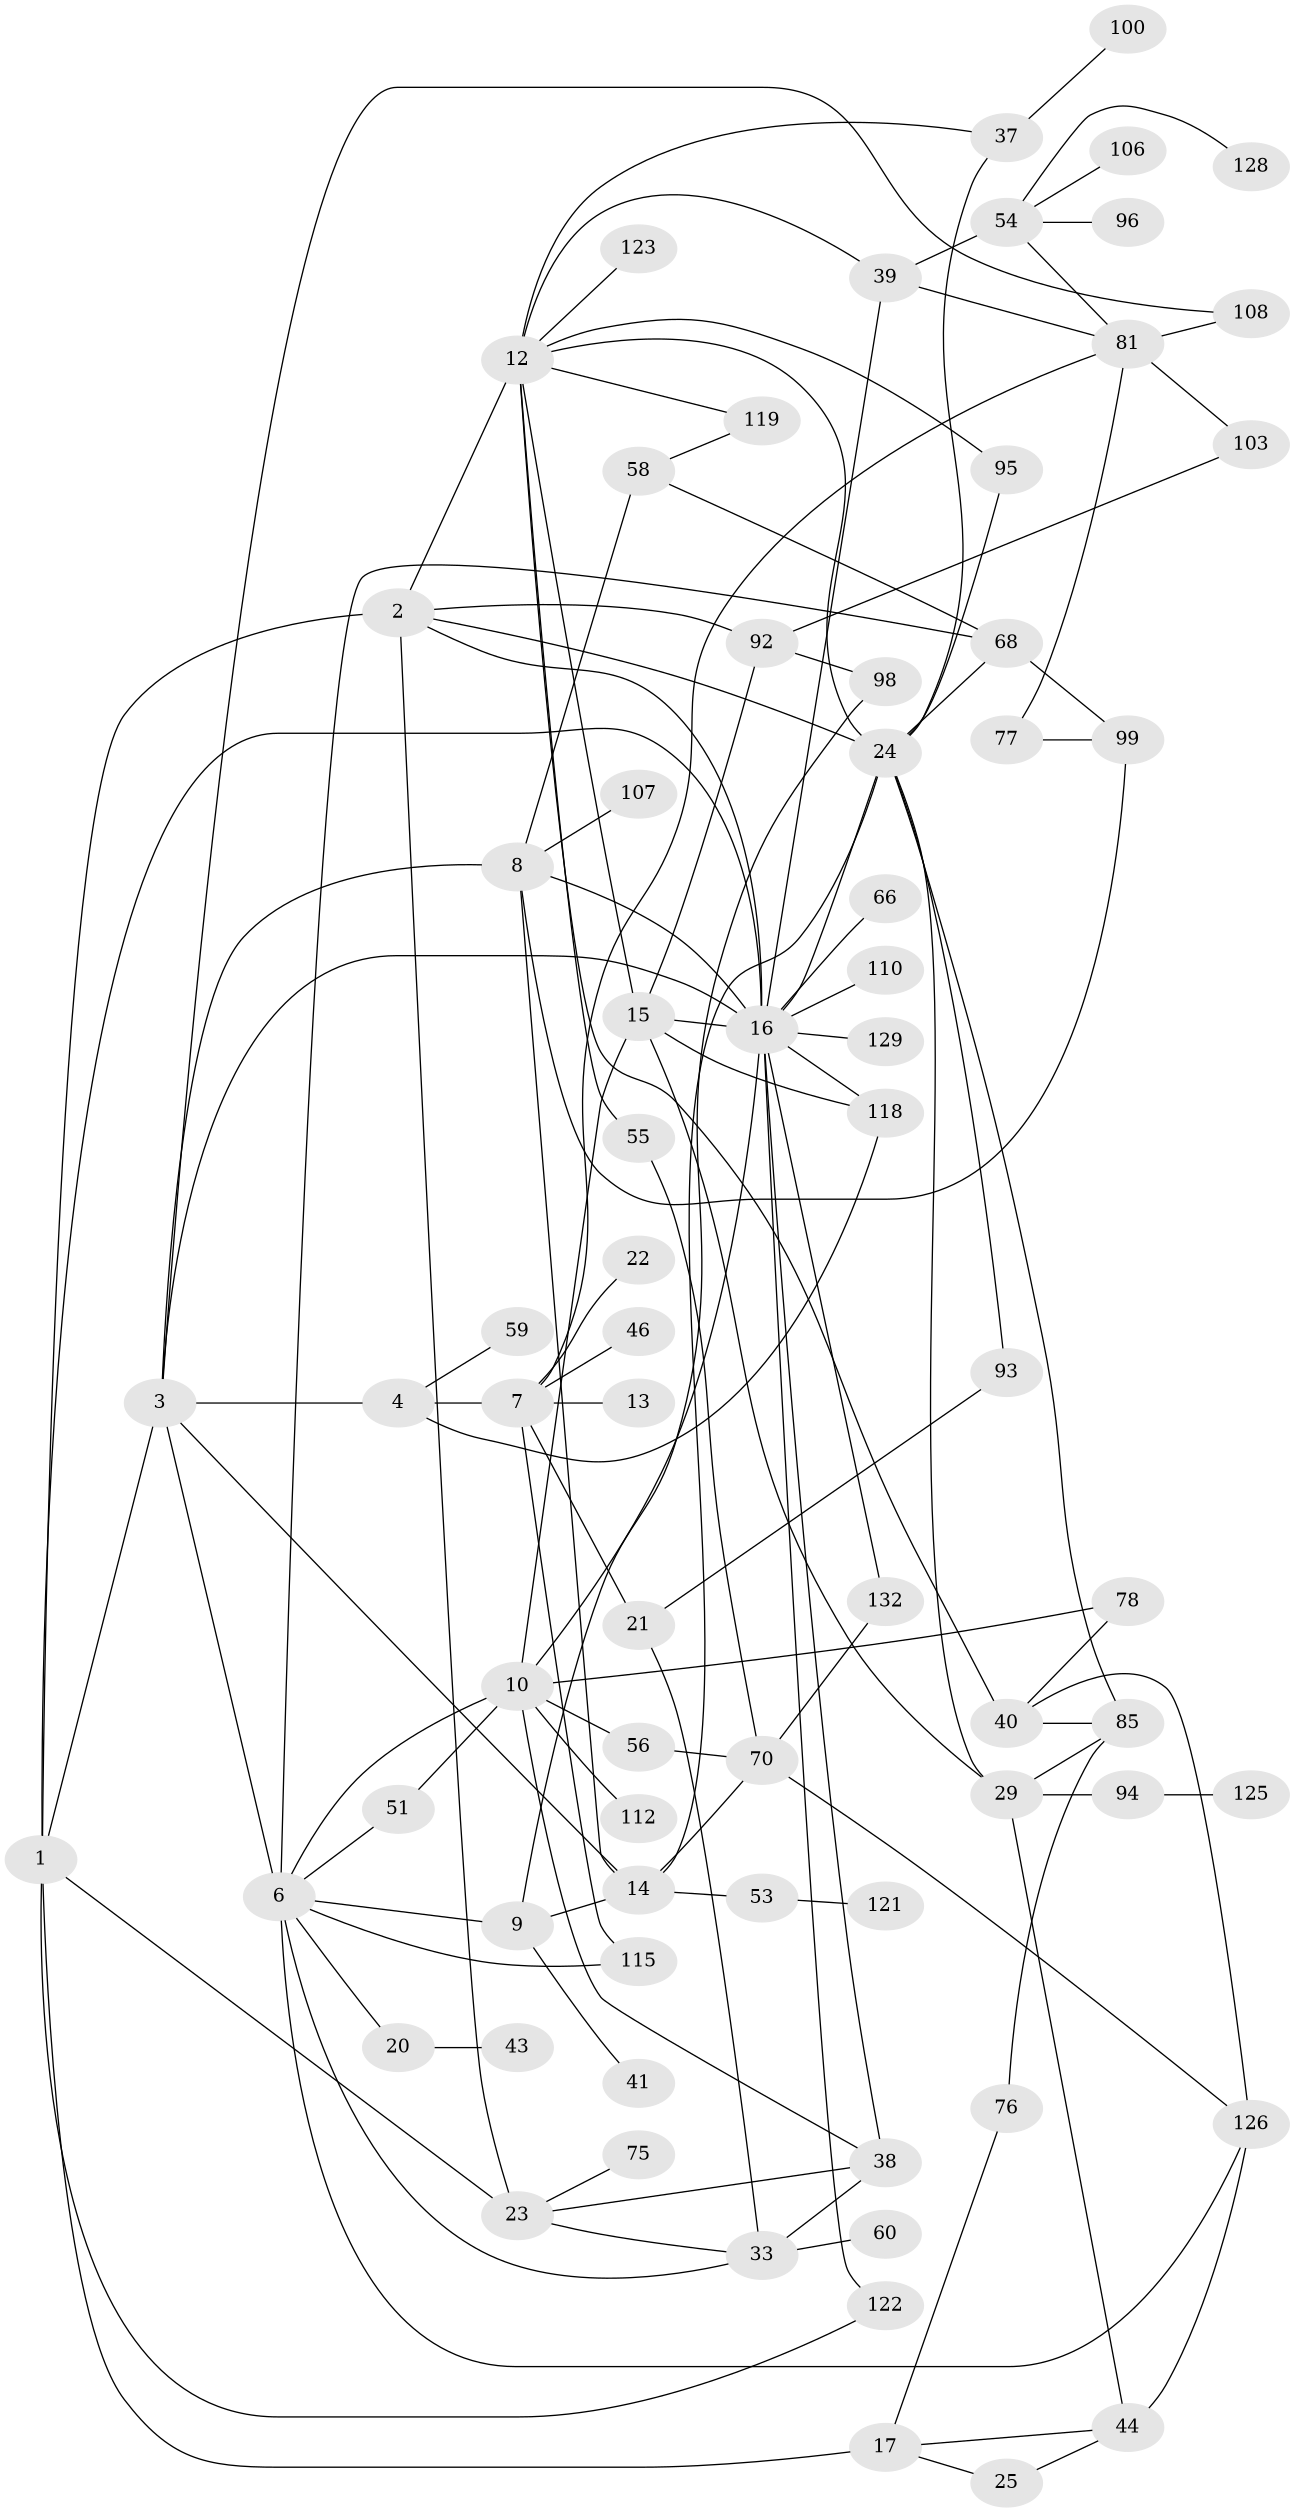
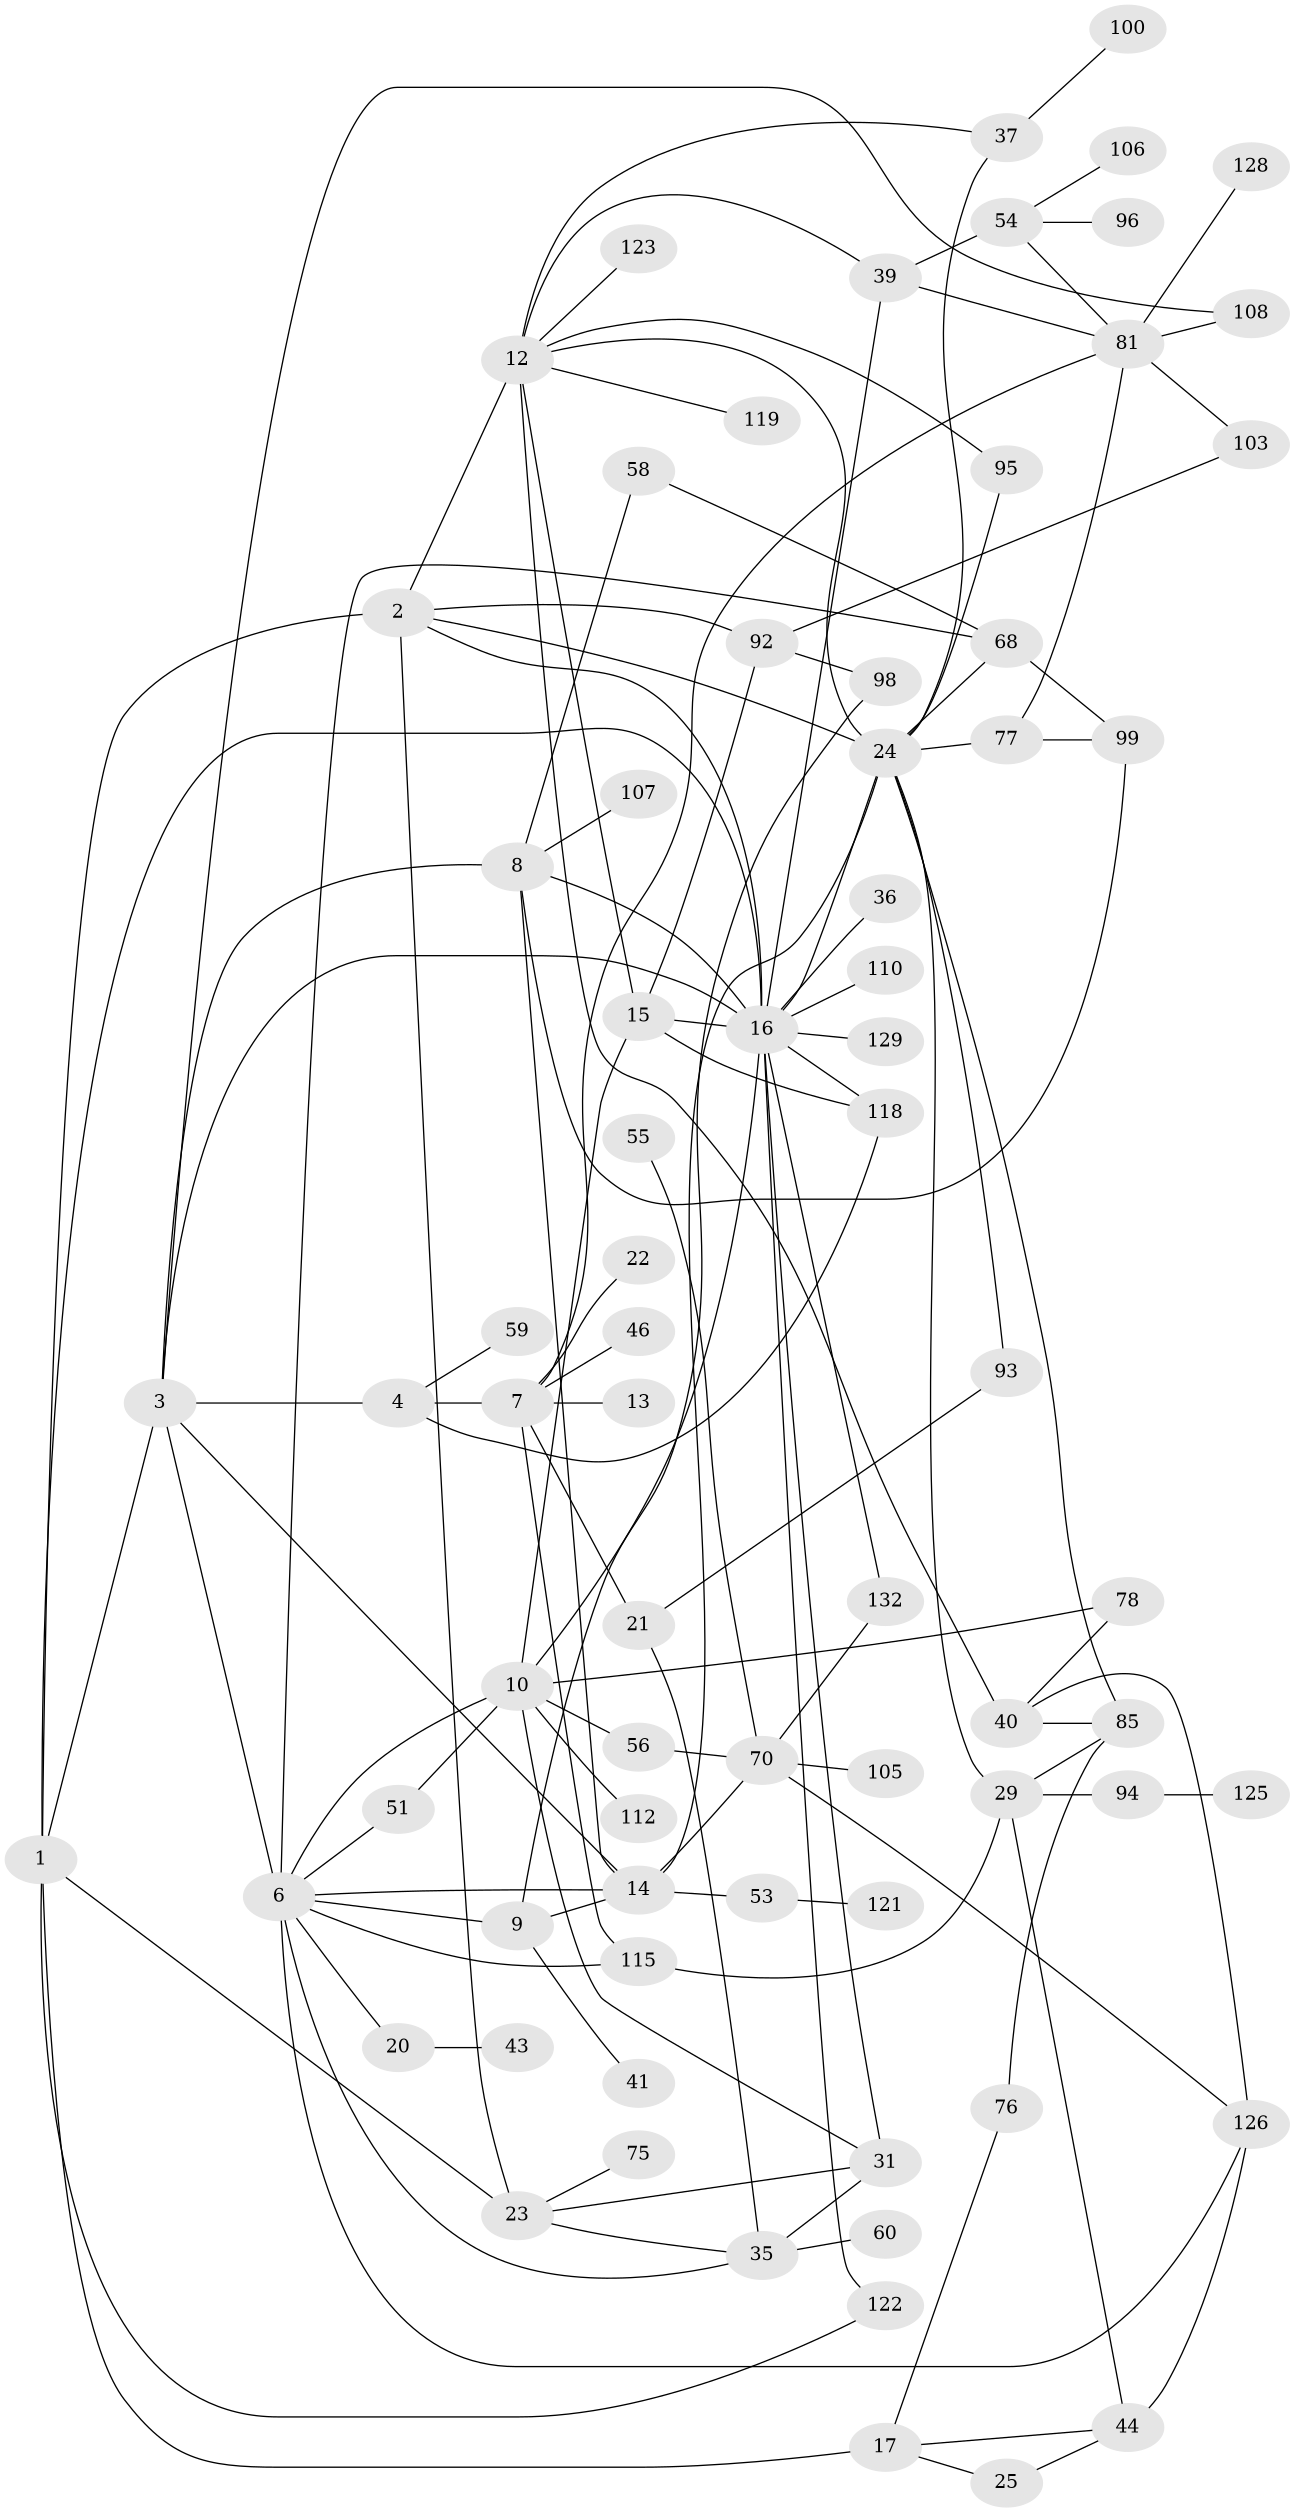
edge "128" -- "54": now "128" -- "81"
edge "119" -- "58": removed
edge "77" -- "24": added
edge "12" -- "55": removed
node "66": label "66" -> "36"
edge "15" -- "29": now "115" -- "29"
node "105": added
edge "14" -- "6": added
node "38": label "38" -> "31"
node "33": label "33" -> "35"
